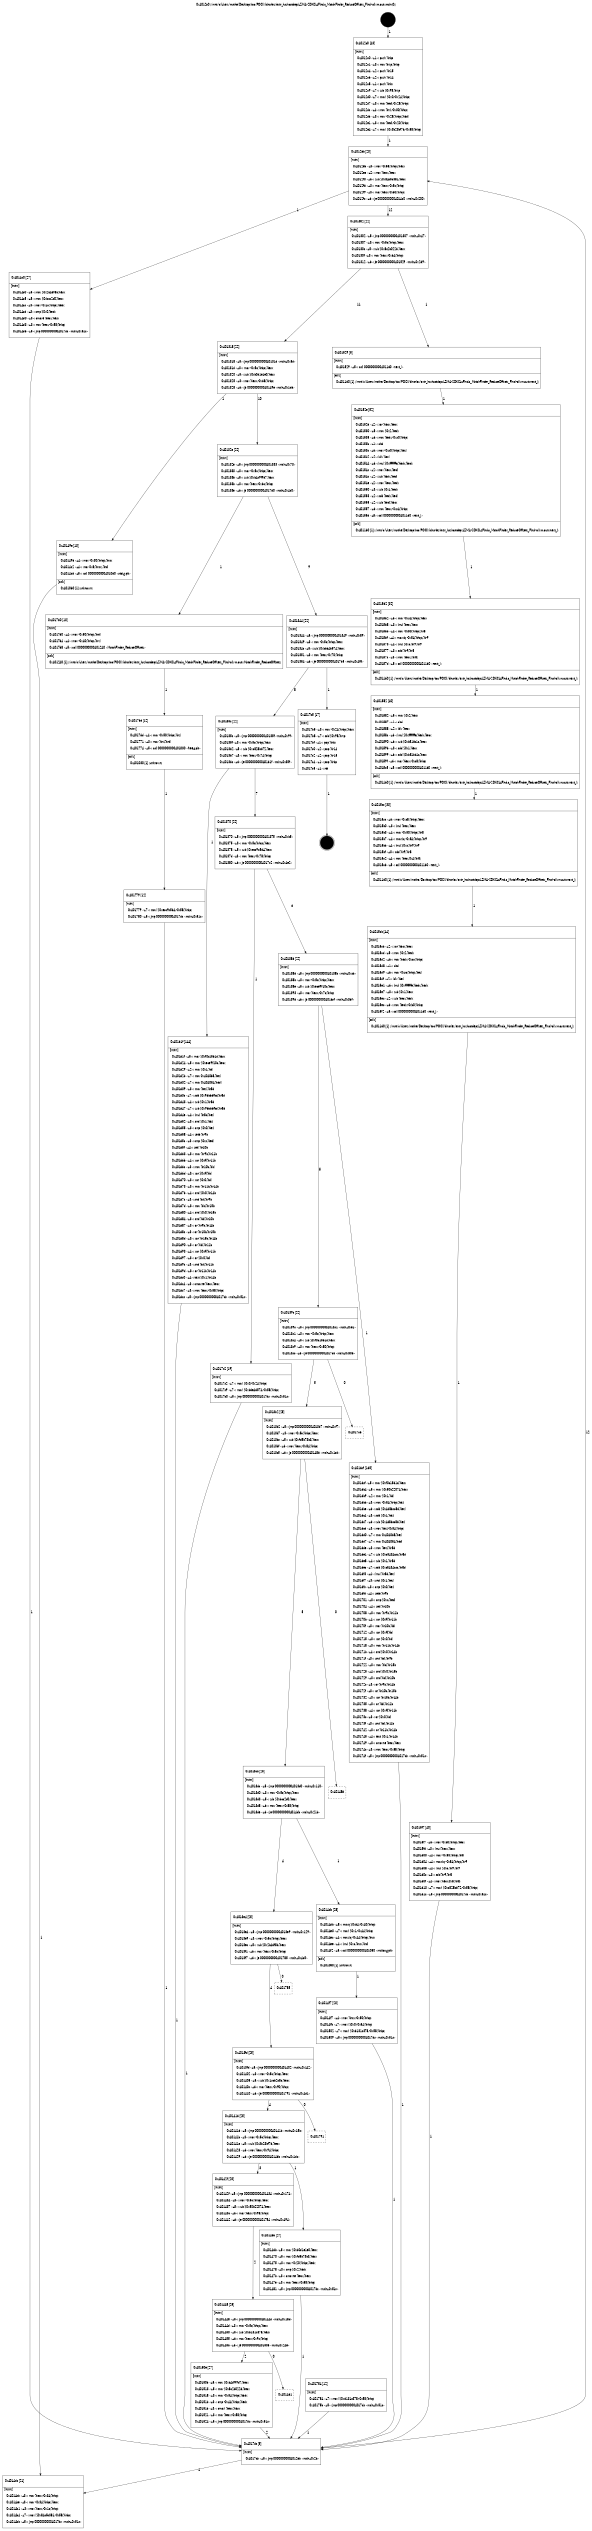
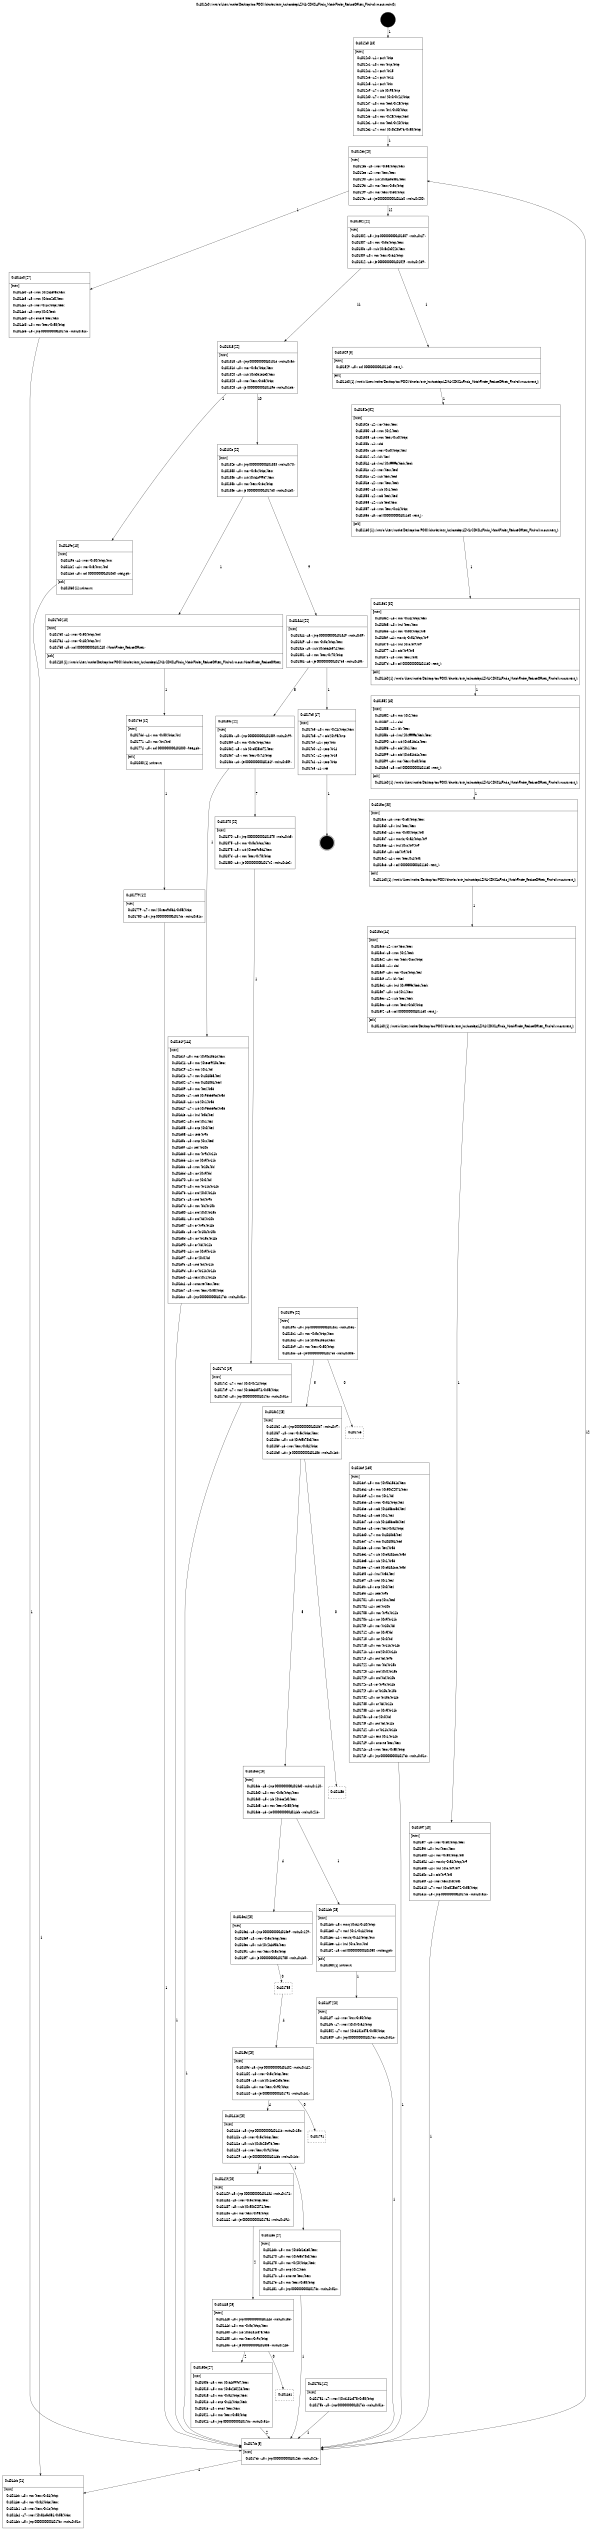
node "0x401386 [22]": removed
edge "0x4013e4 [25]" -> "0x4013fd [25]": now "0x401785" -> "0x4013fd [25]"
